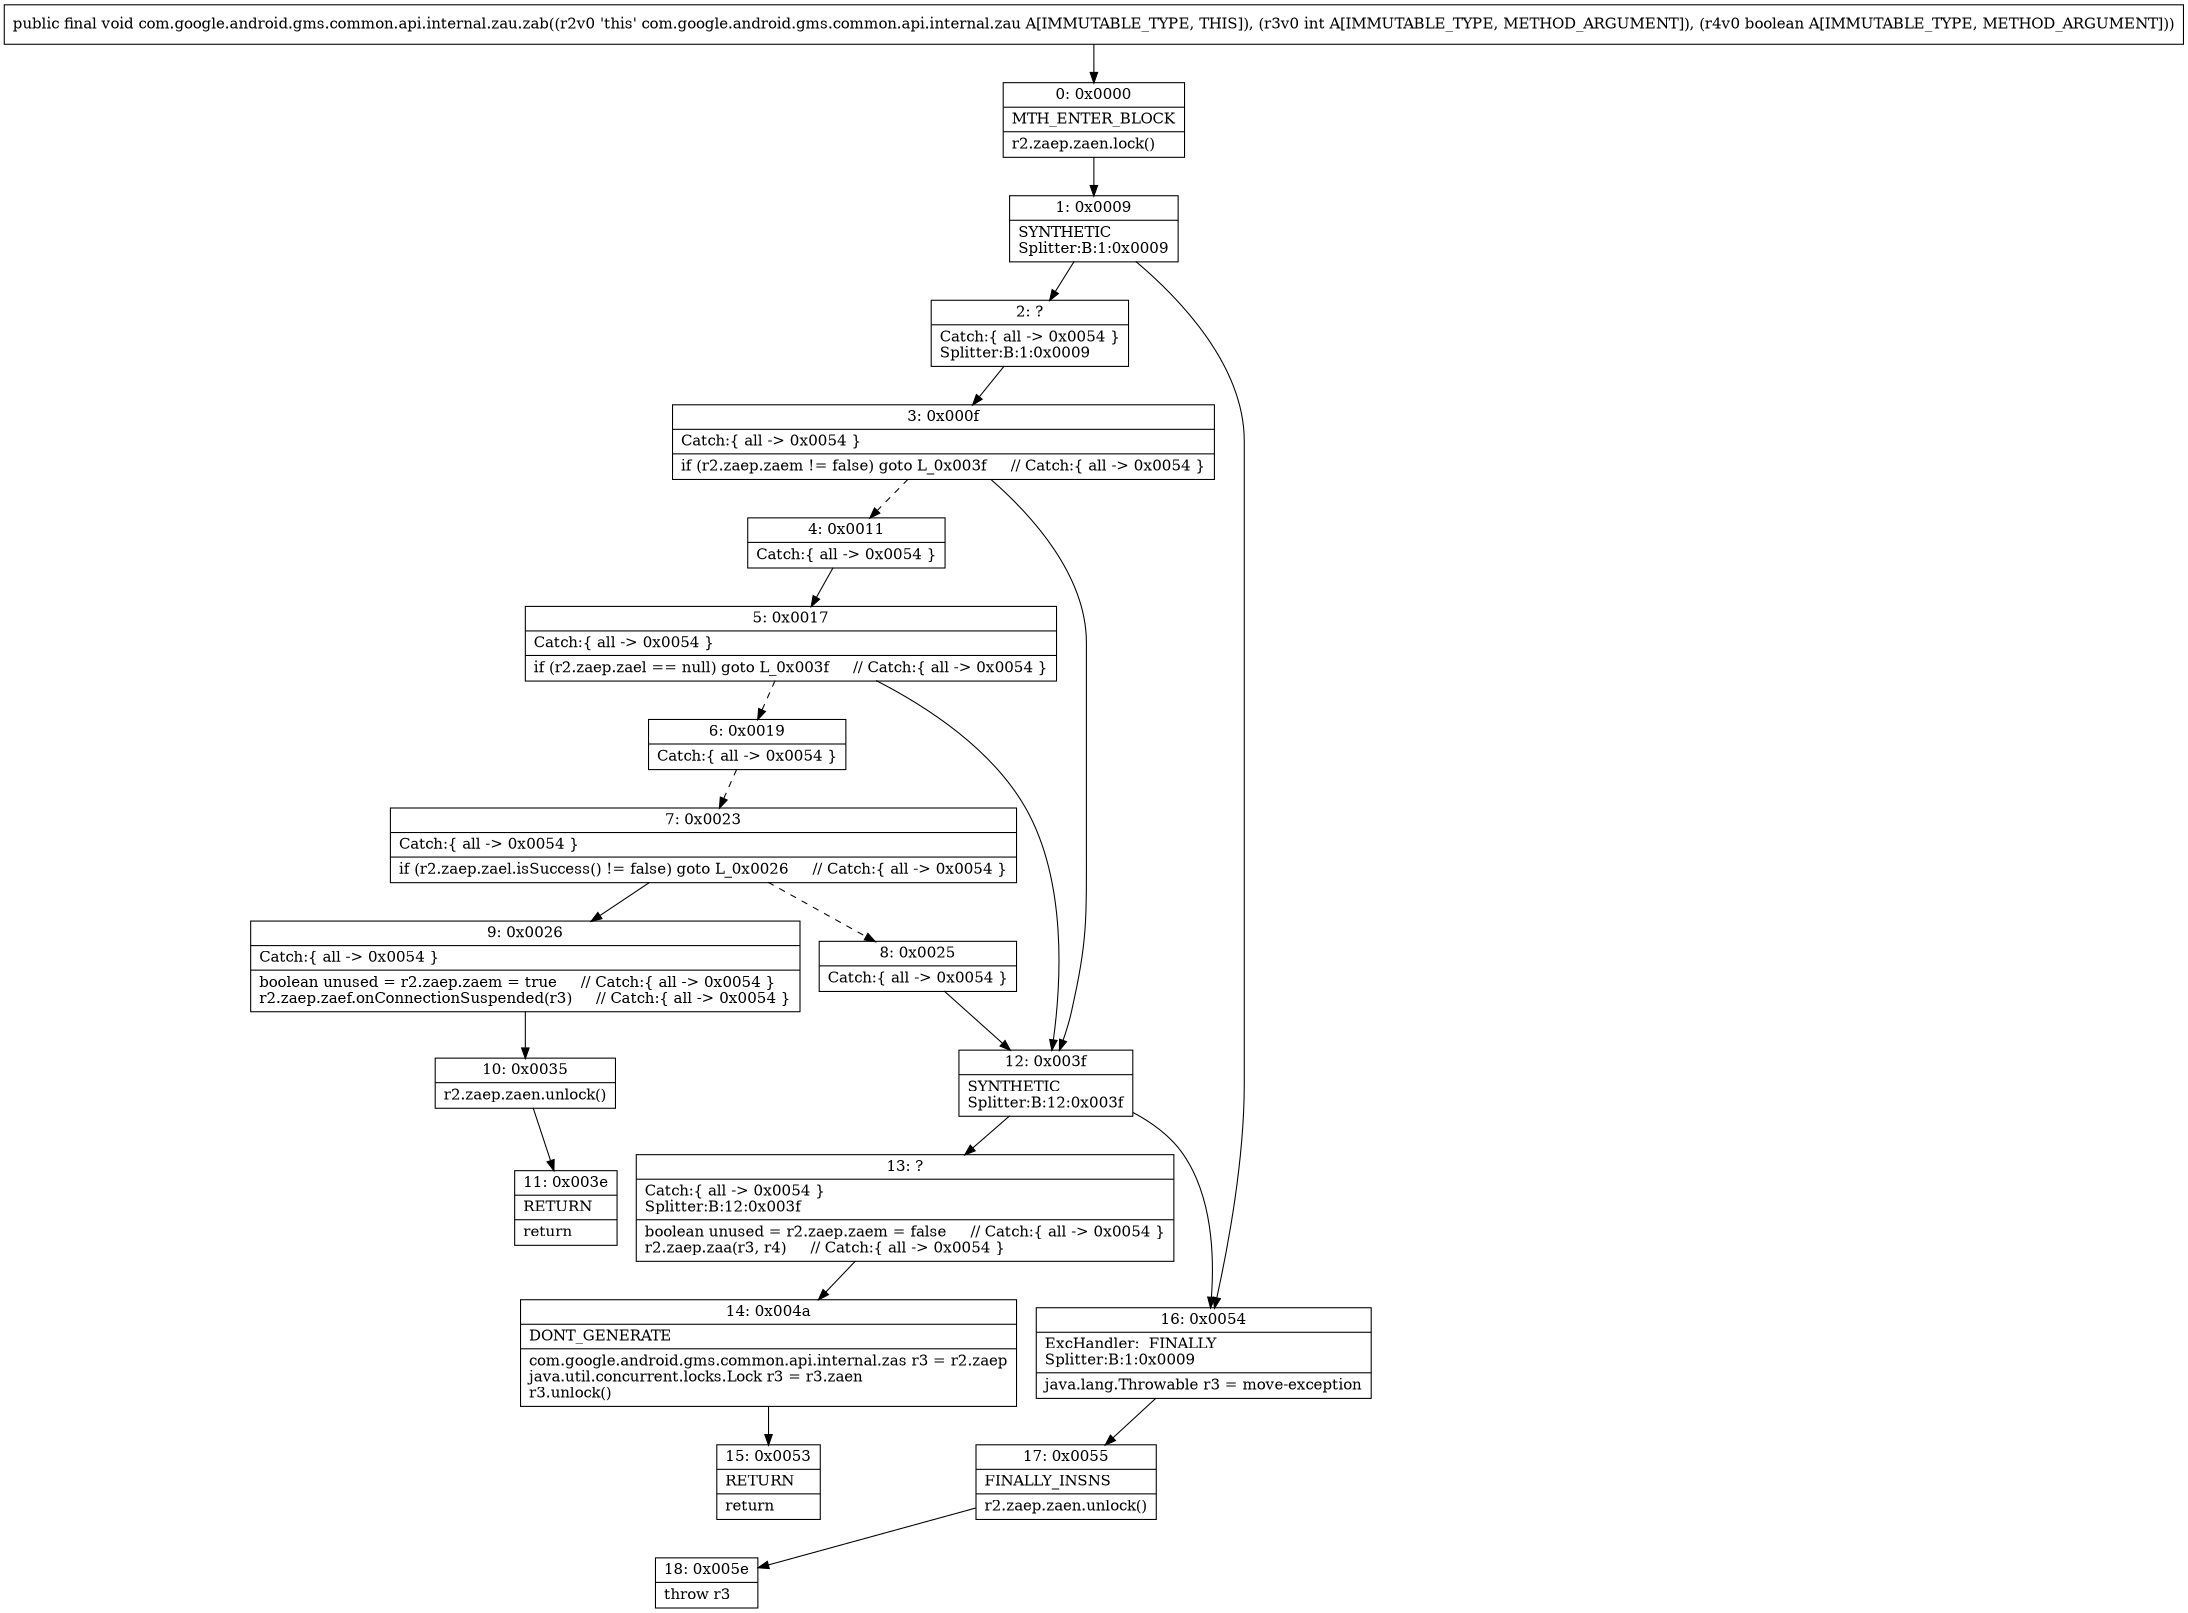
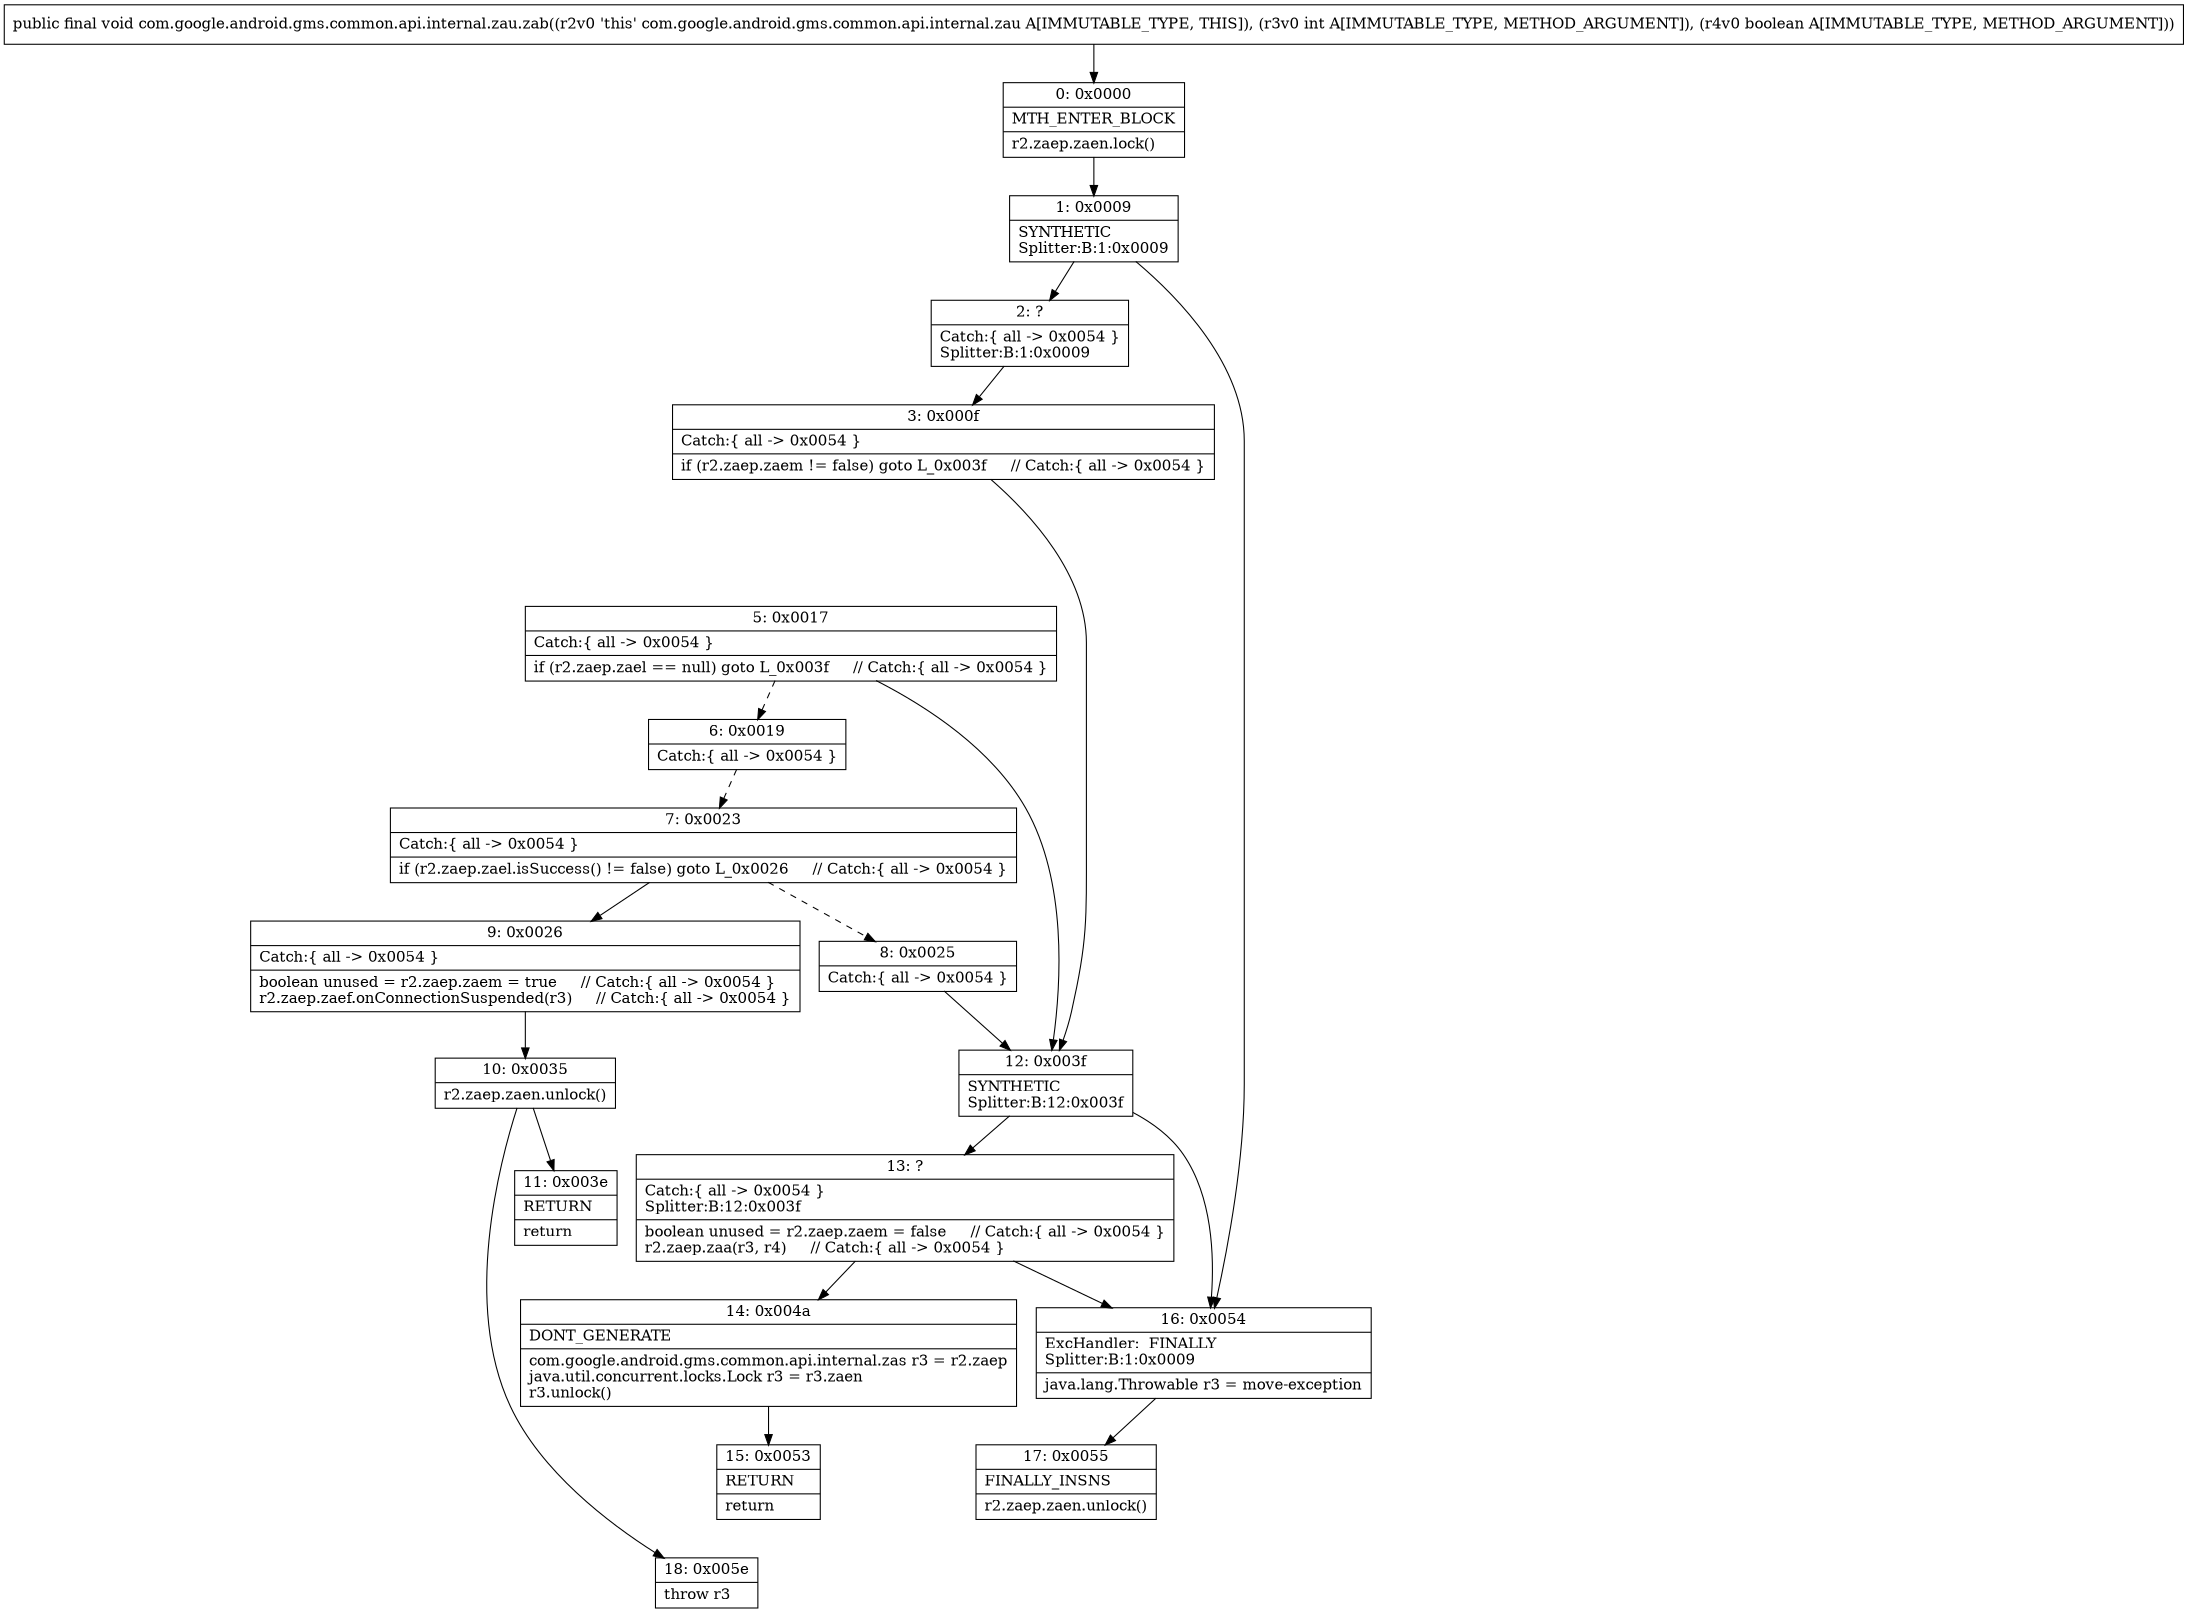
node "4: 0x0011": removed
edge "13: ?" -> "16: 0x0054": added
edge "17: 0x0055" -> "18: 0x005e": now "10: 0x0035" -> "18: 0x005e"
